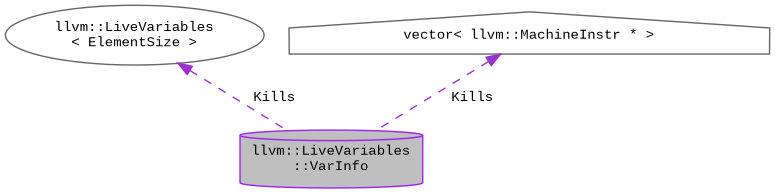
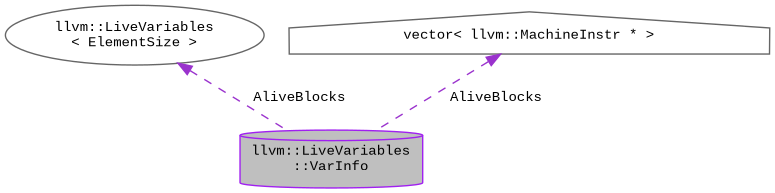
edge "llvm::LiveVariables ::VarInfo" -> "llvm::LiveVariables < ElementSize >": label " Kills" -> " AliveBlocks"
edge "llvm::LiveVariables ::VarInfo" -> "vector< llvm::MachineInstr * >": label " Kills" -> " AliveBlocks"
